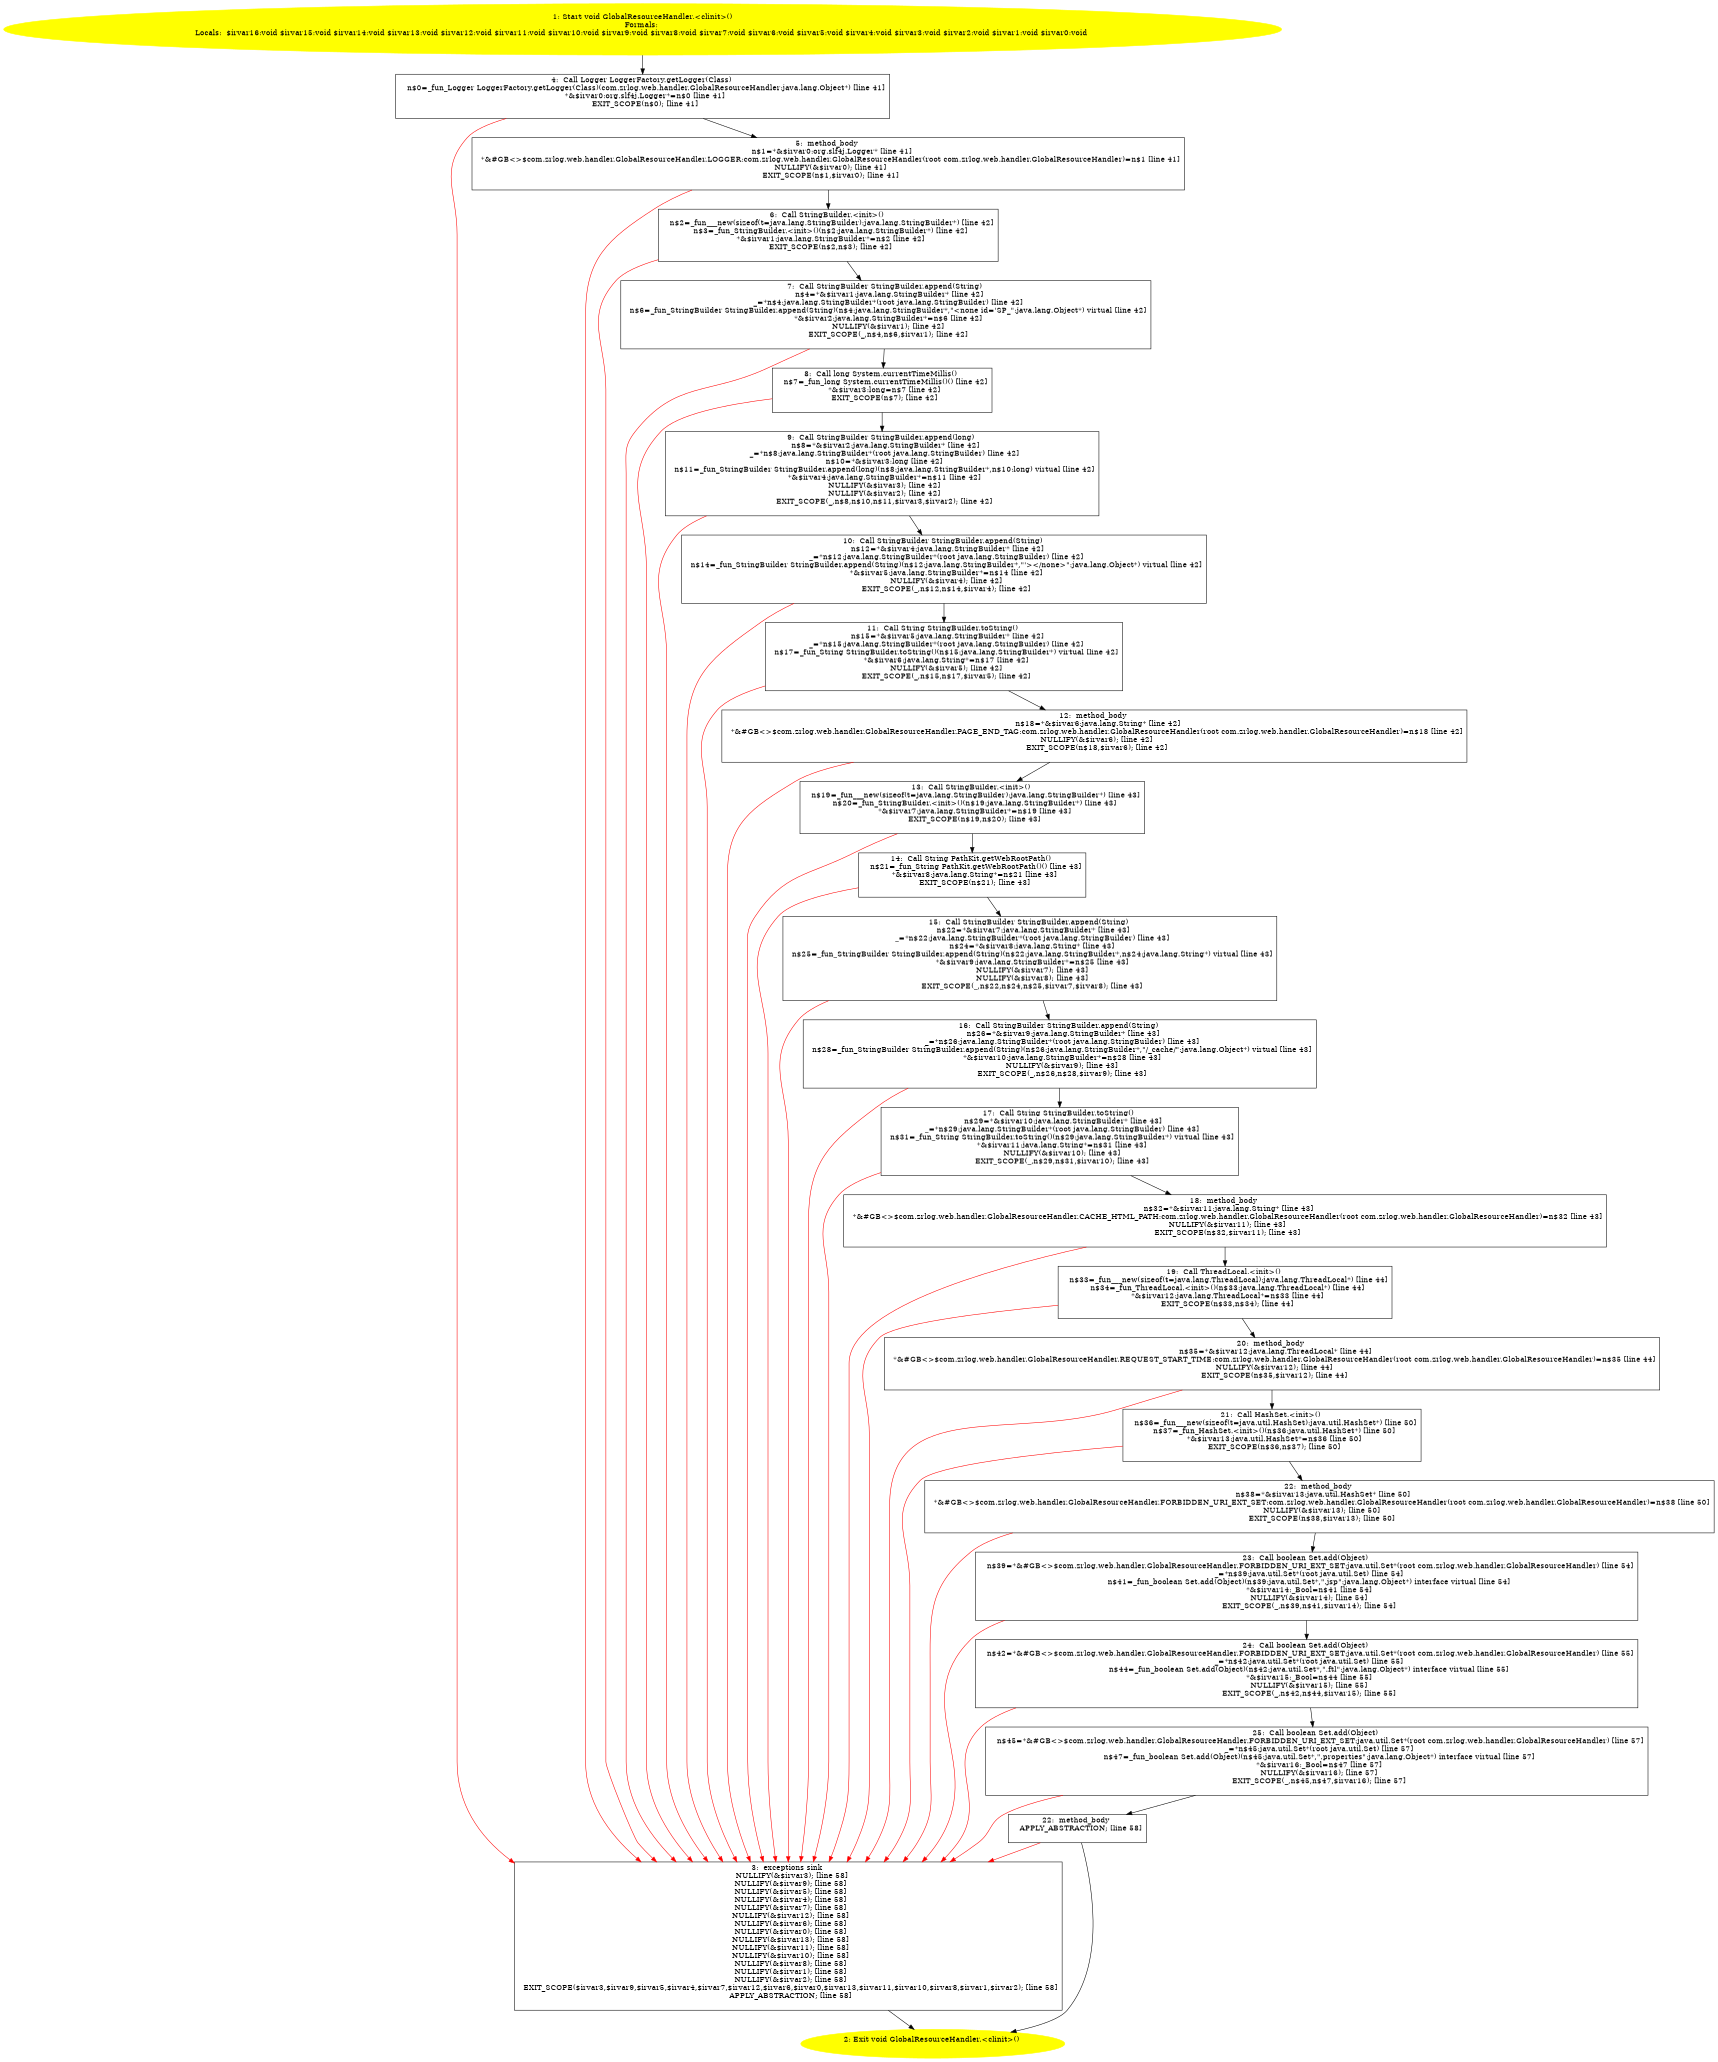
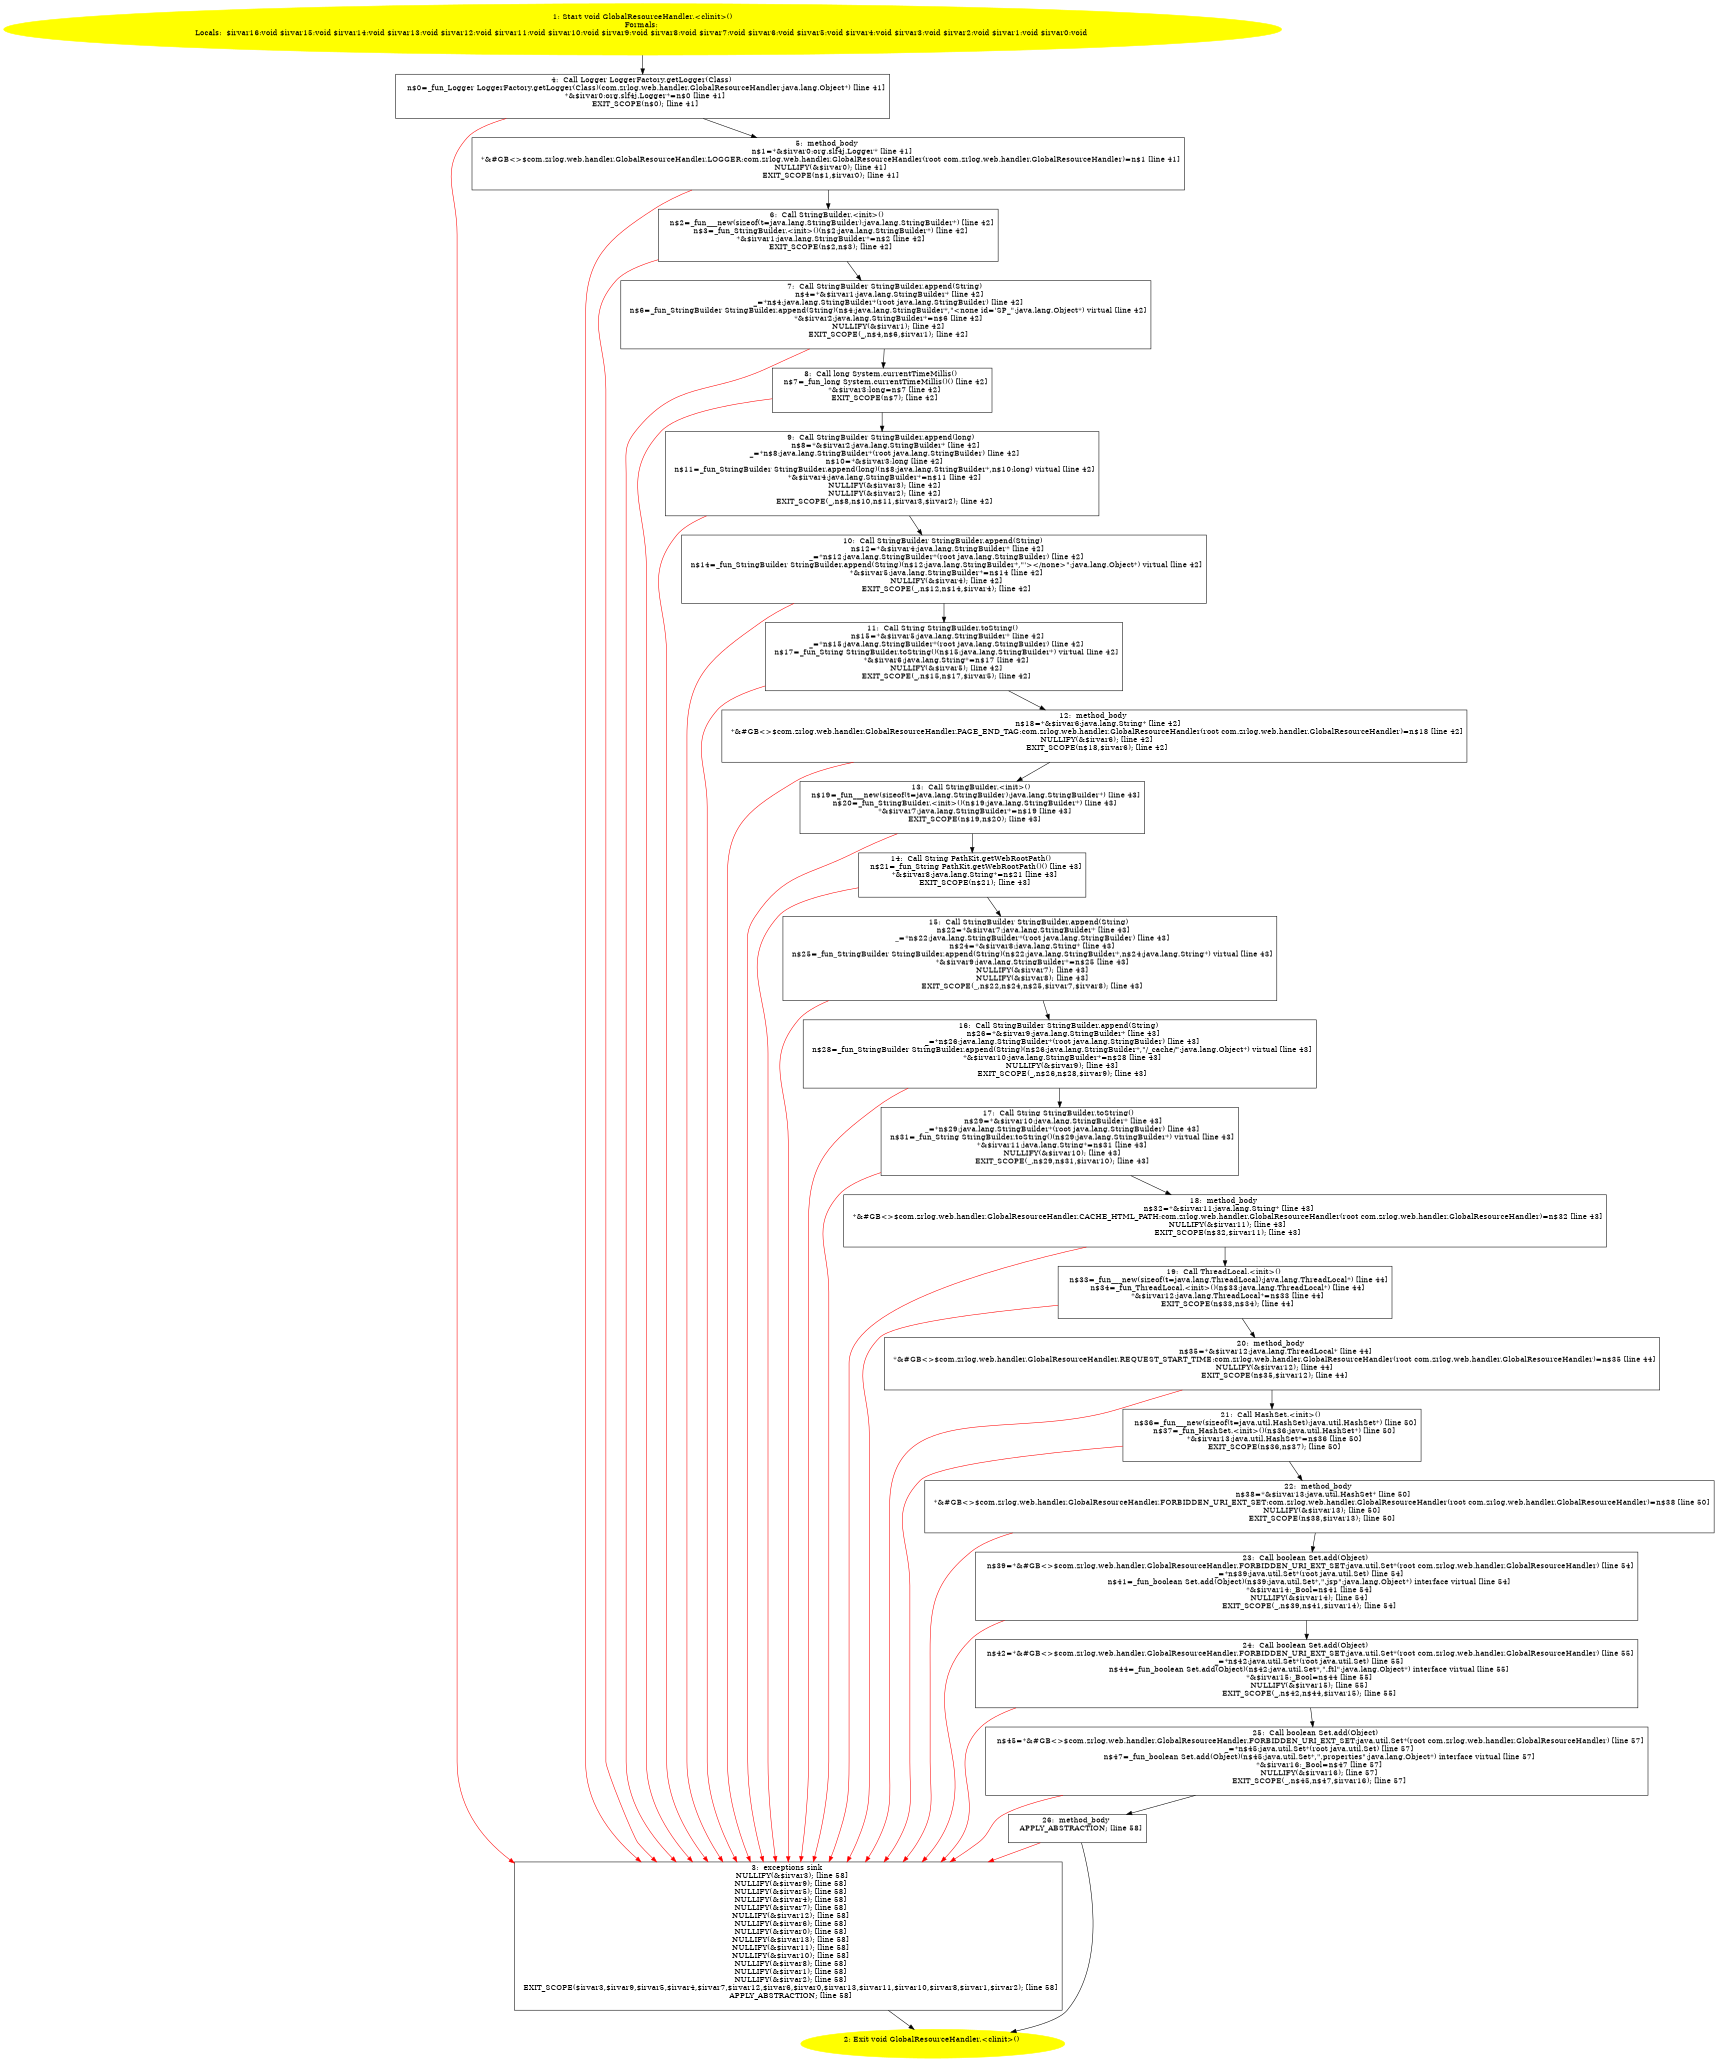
node "22:  method_body APPLY_ABSTRACTION; [line 58]": label "22:  method_body APPLY_ABSTRACTION; [line 58]" -> "26:  method_body APPLY_ABSTRACTION; [line 58]"
